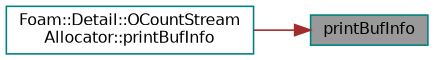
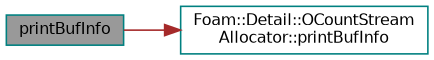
edge "Foam::Detail::OCountStream Allocator::printBufInfo" -> "printBufInfo": reversed
